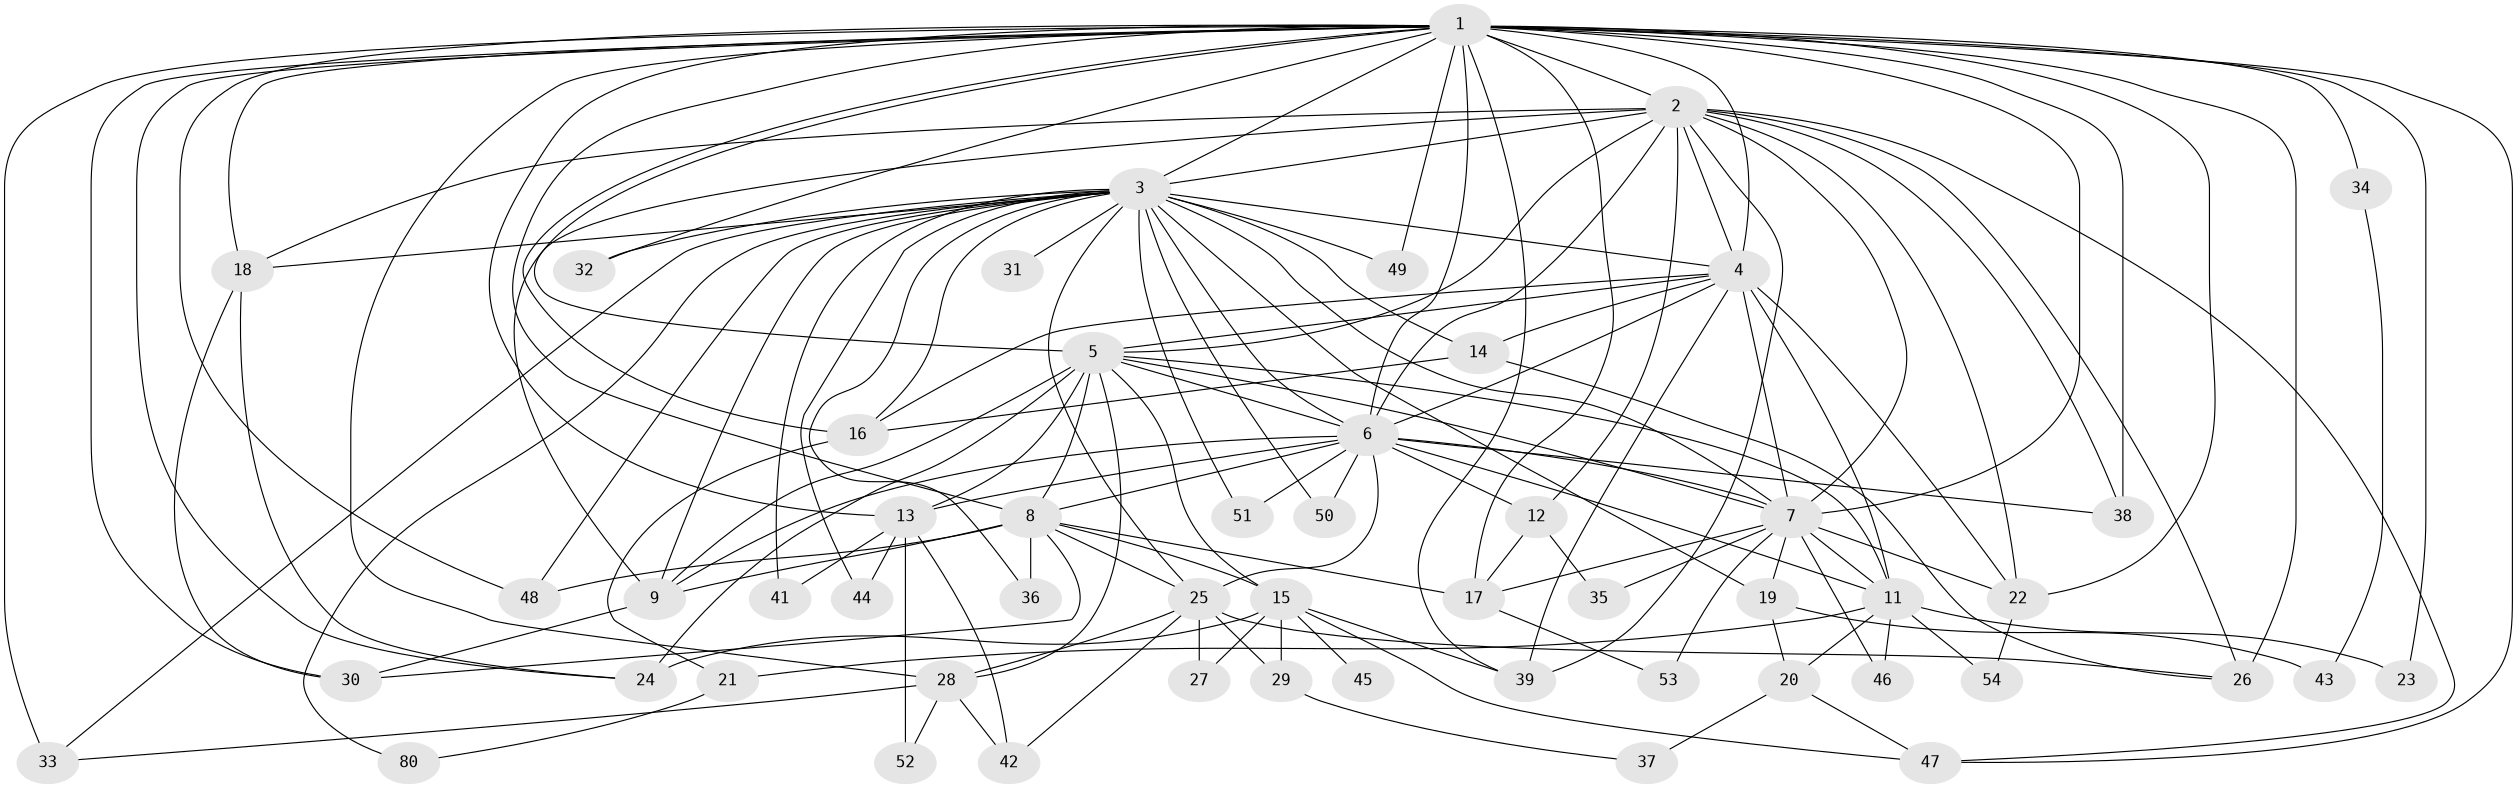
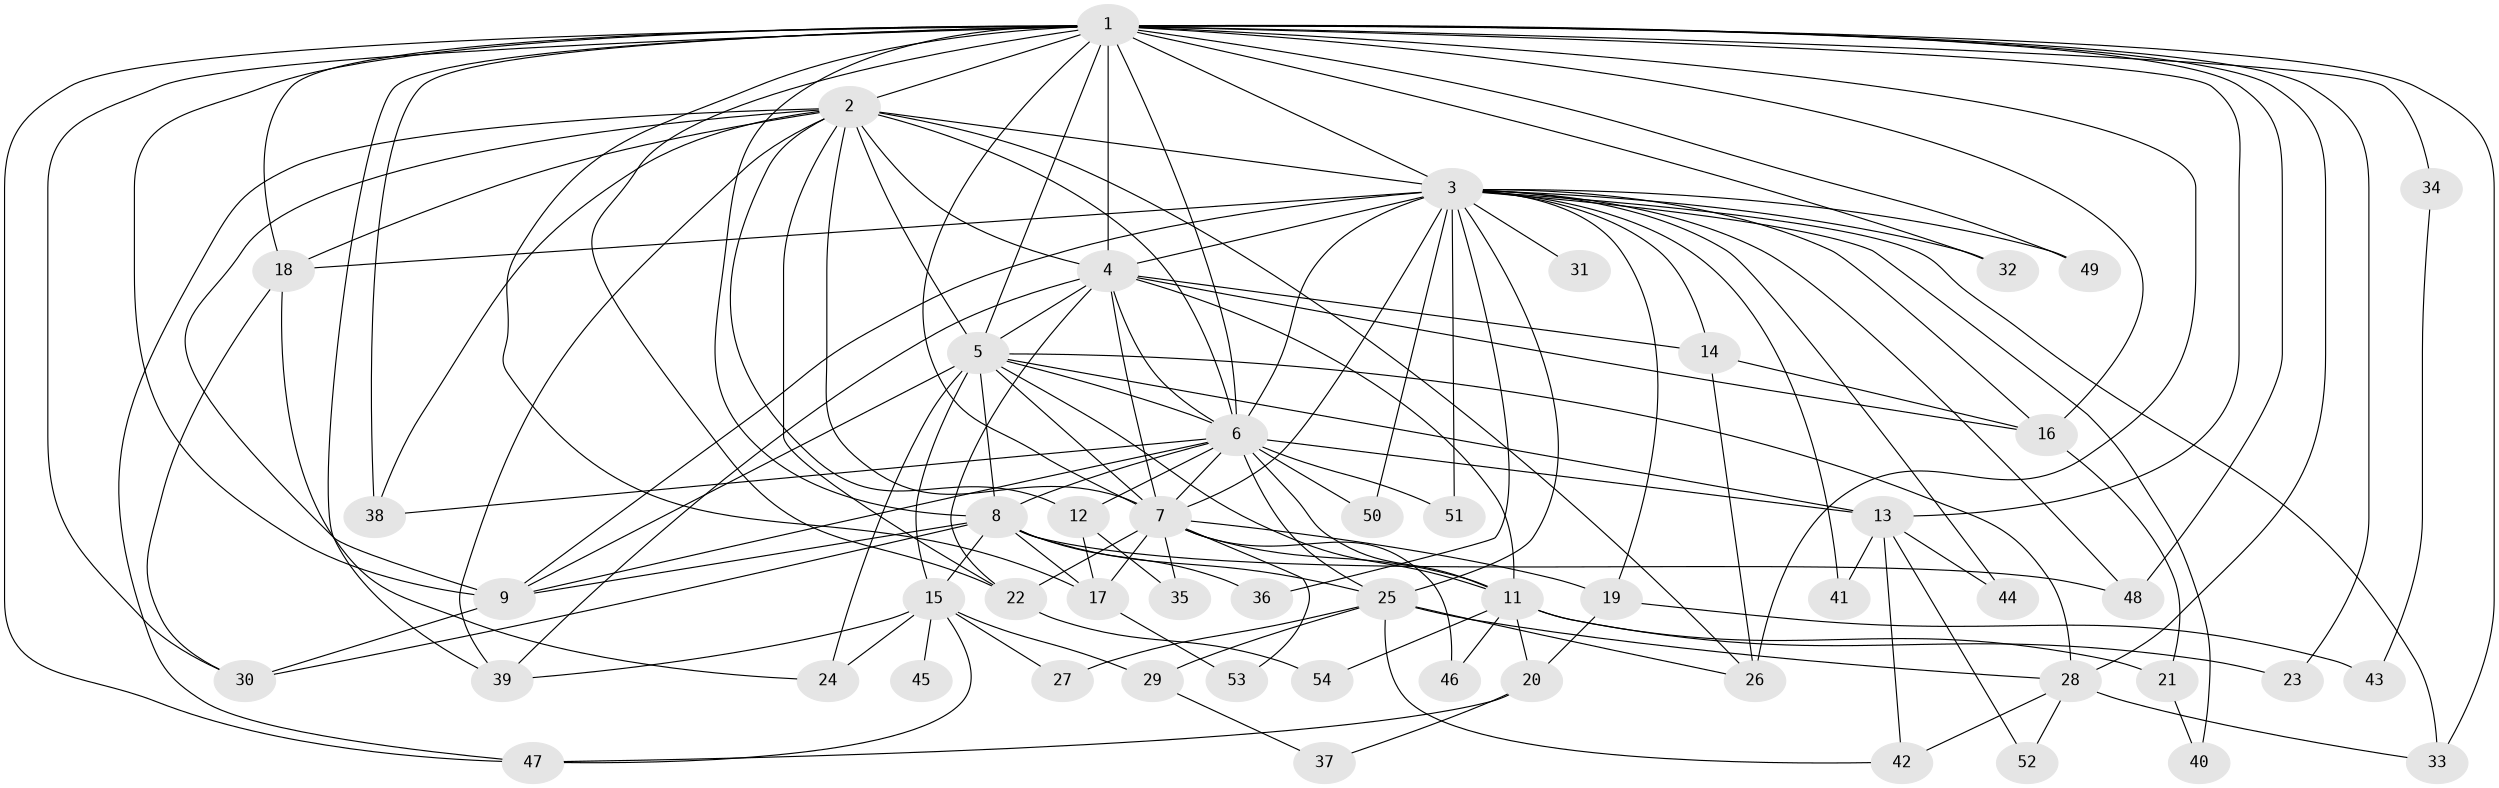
edge "1" -- "24": now "1" -- "9"
node "80": label "80" -> "40"
